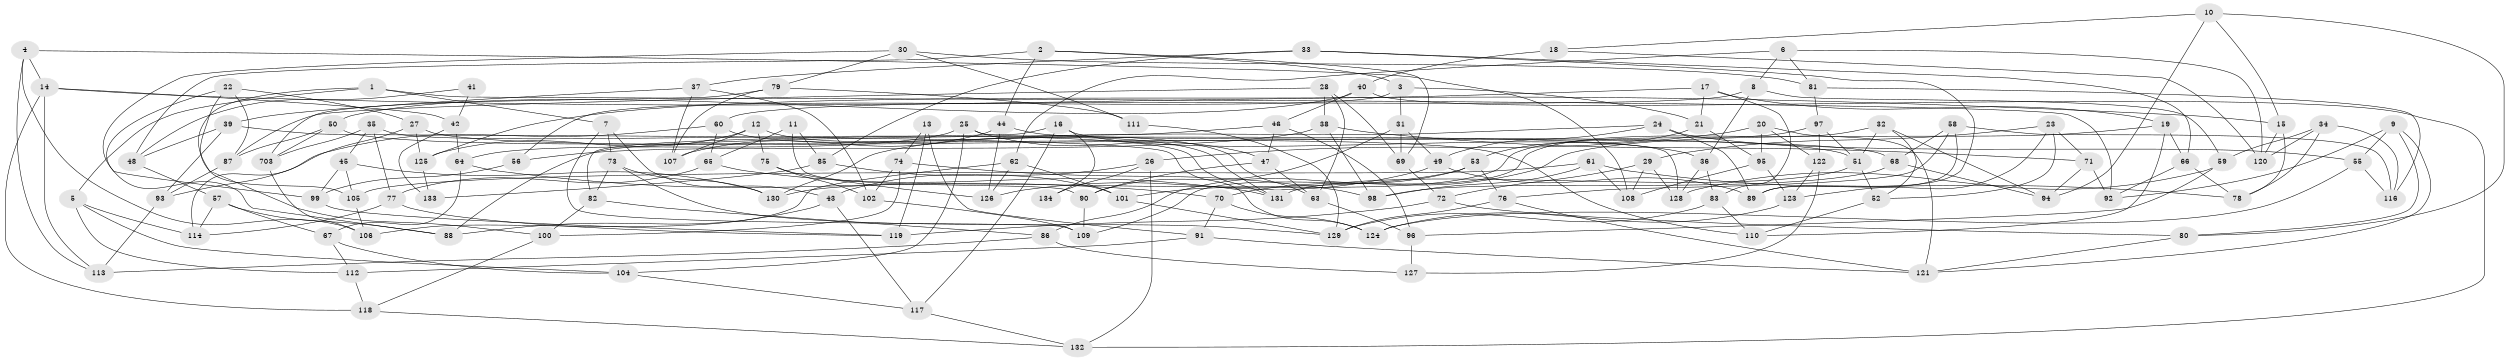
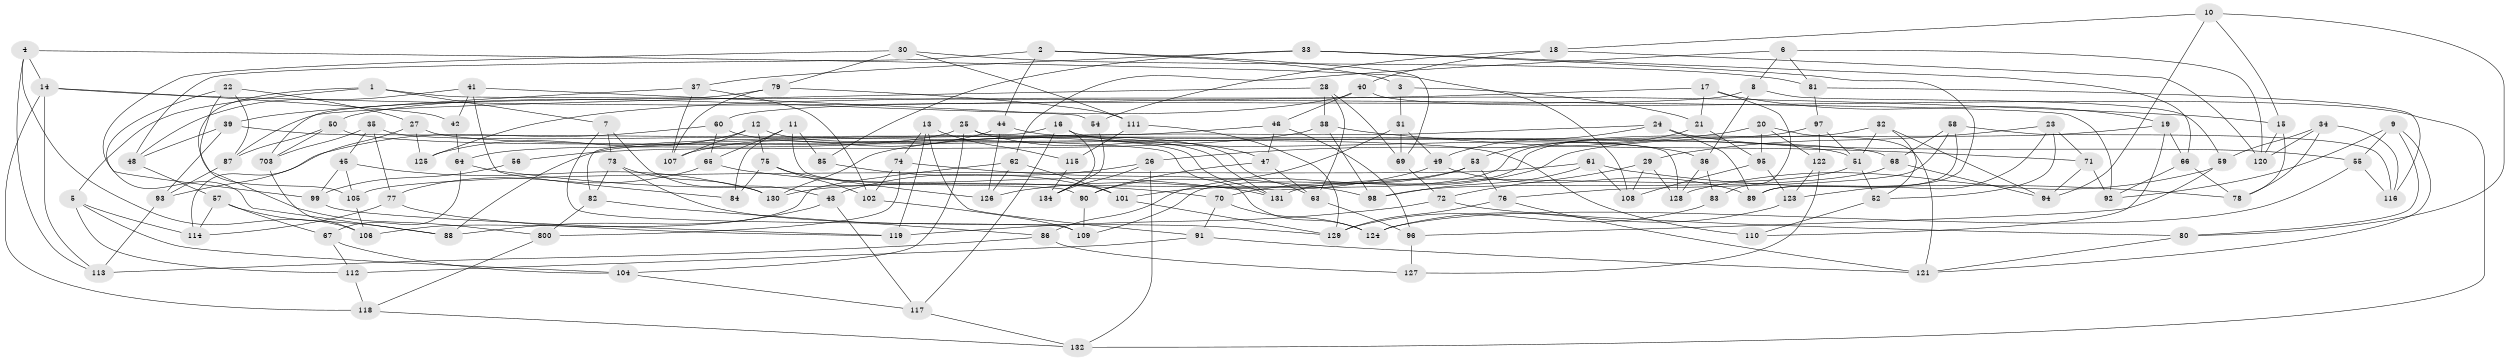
edge "3" -- "56": removed
node "54": added
node "115": added
node "133": removed
node "84": added
edge "83" -- "110": removed
node "100": label "100" -> "800"
